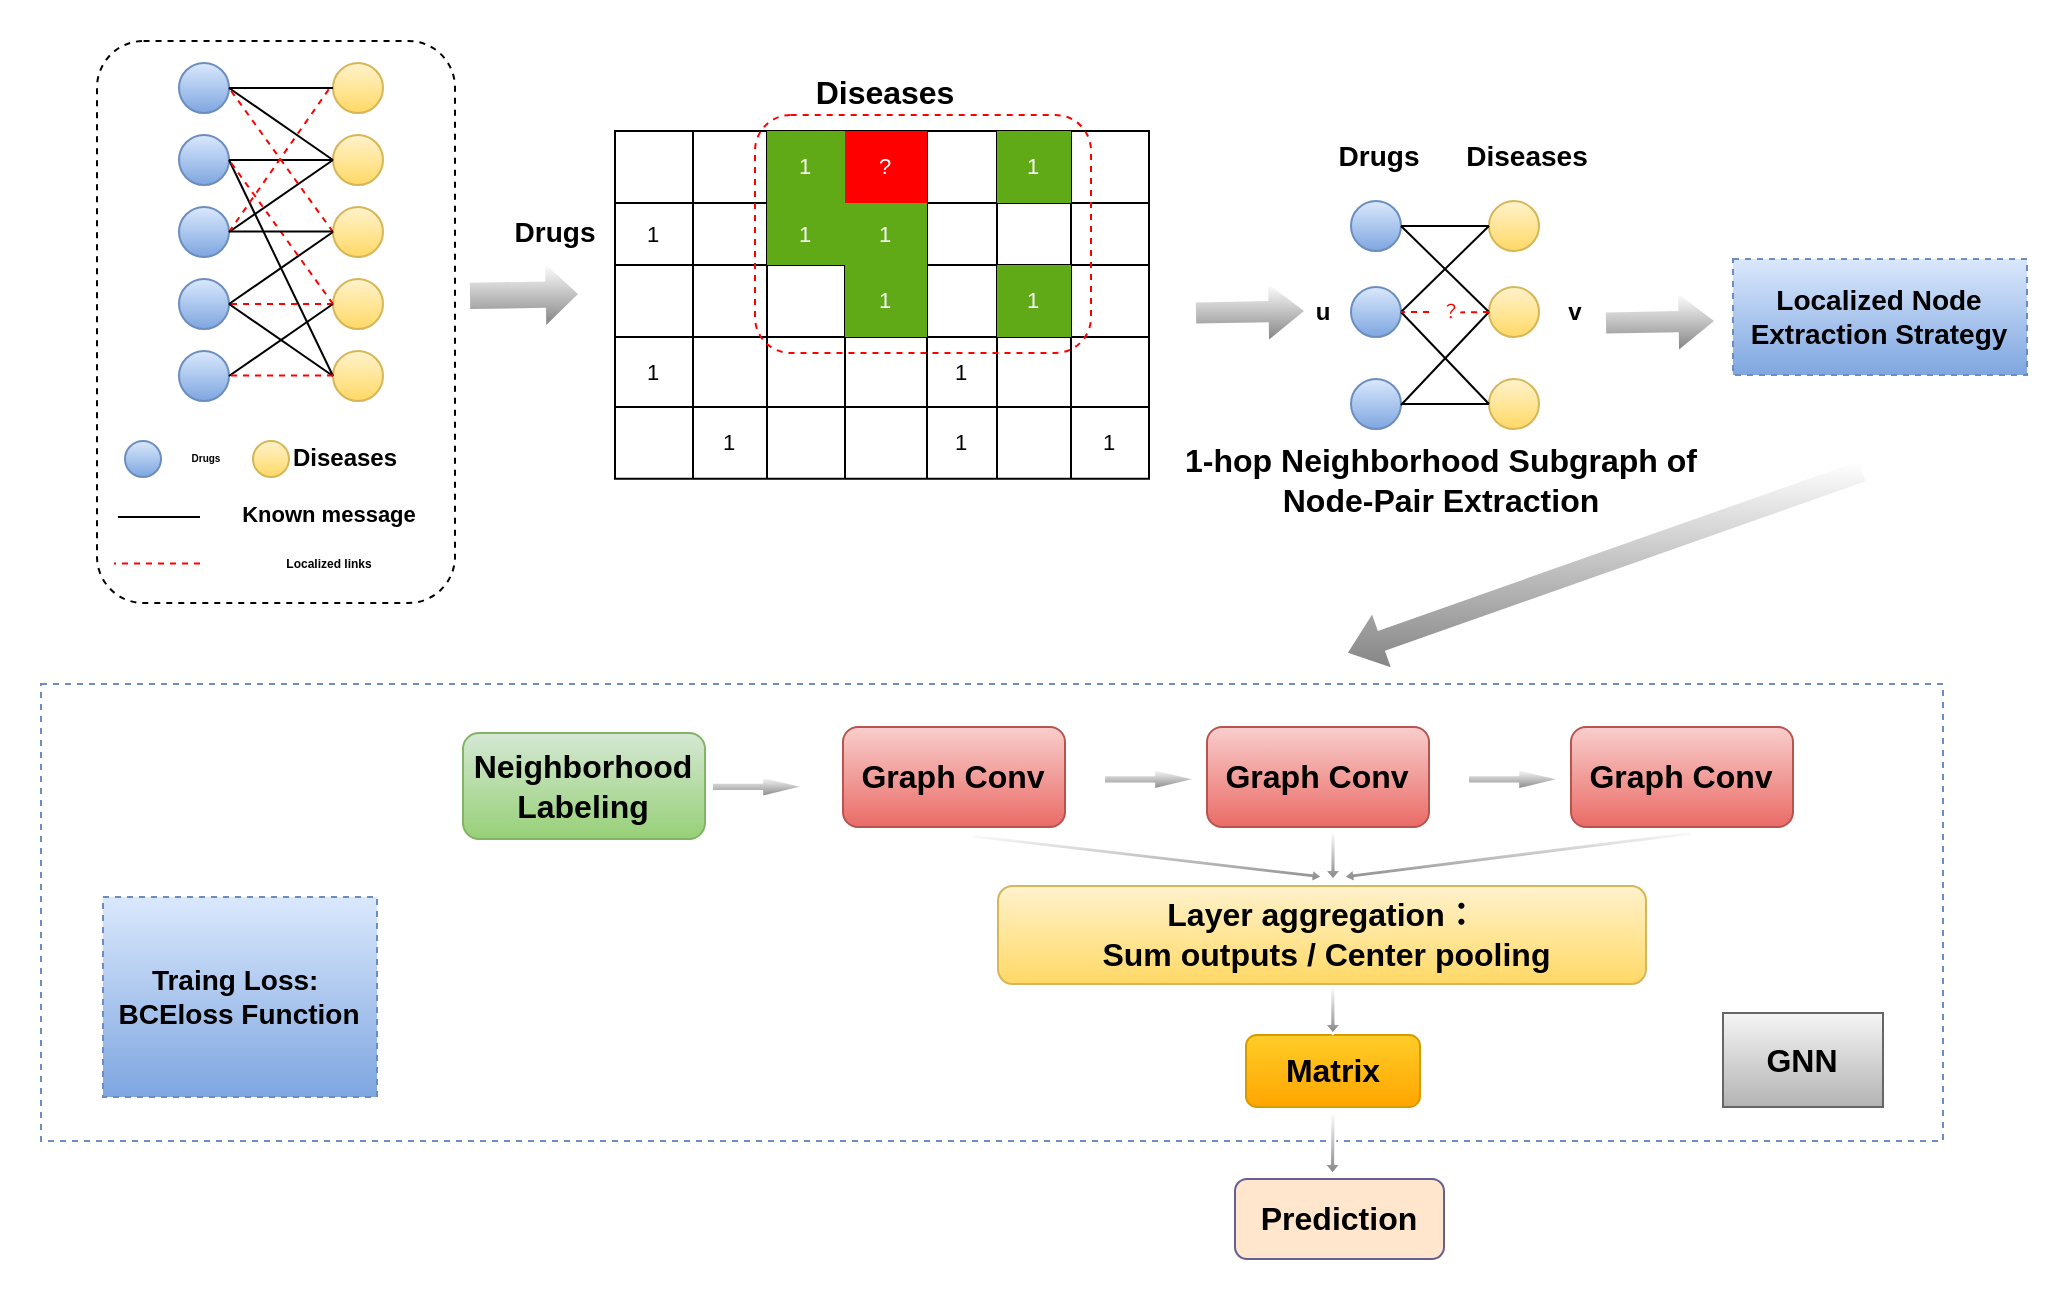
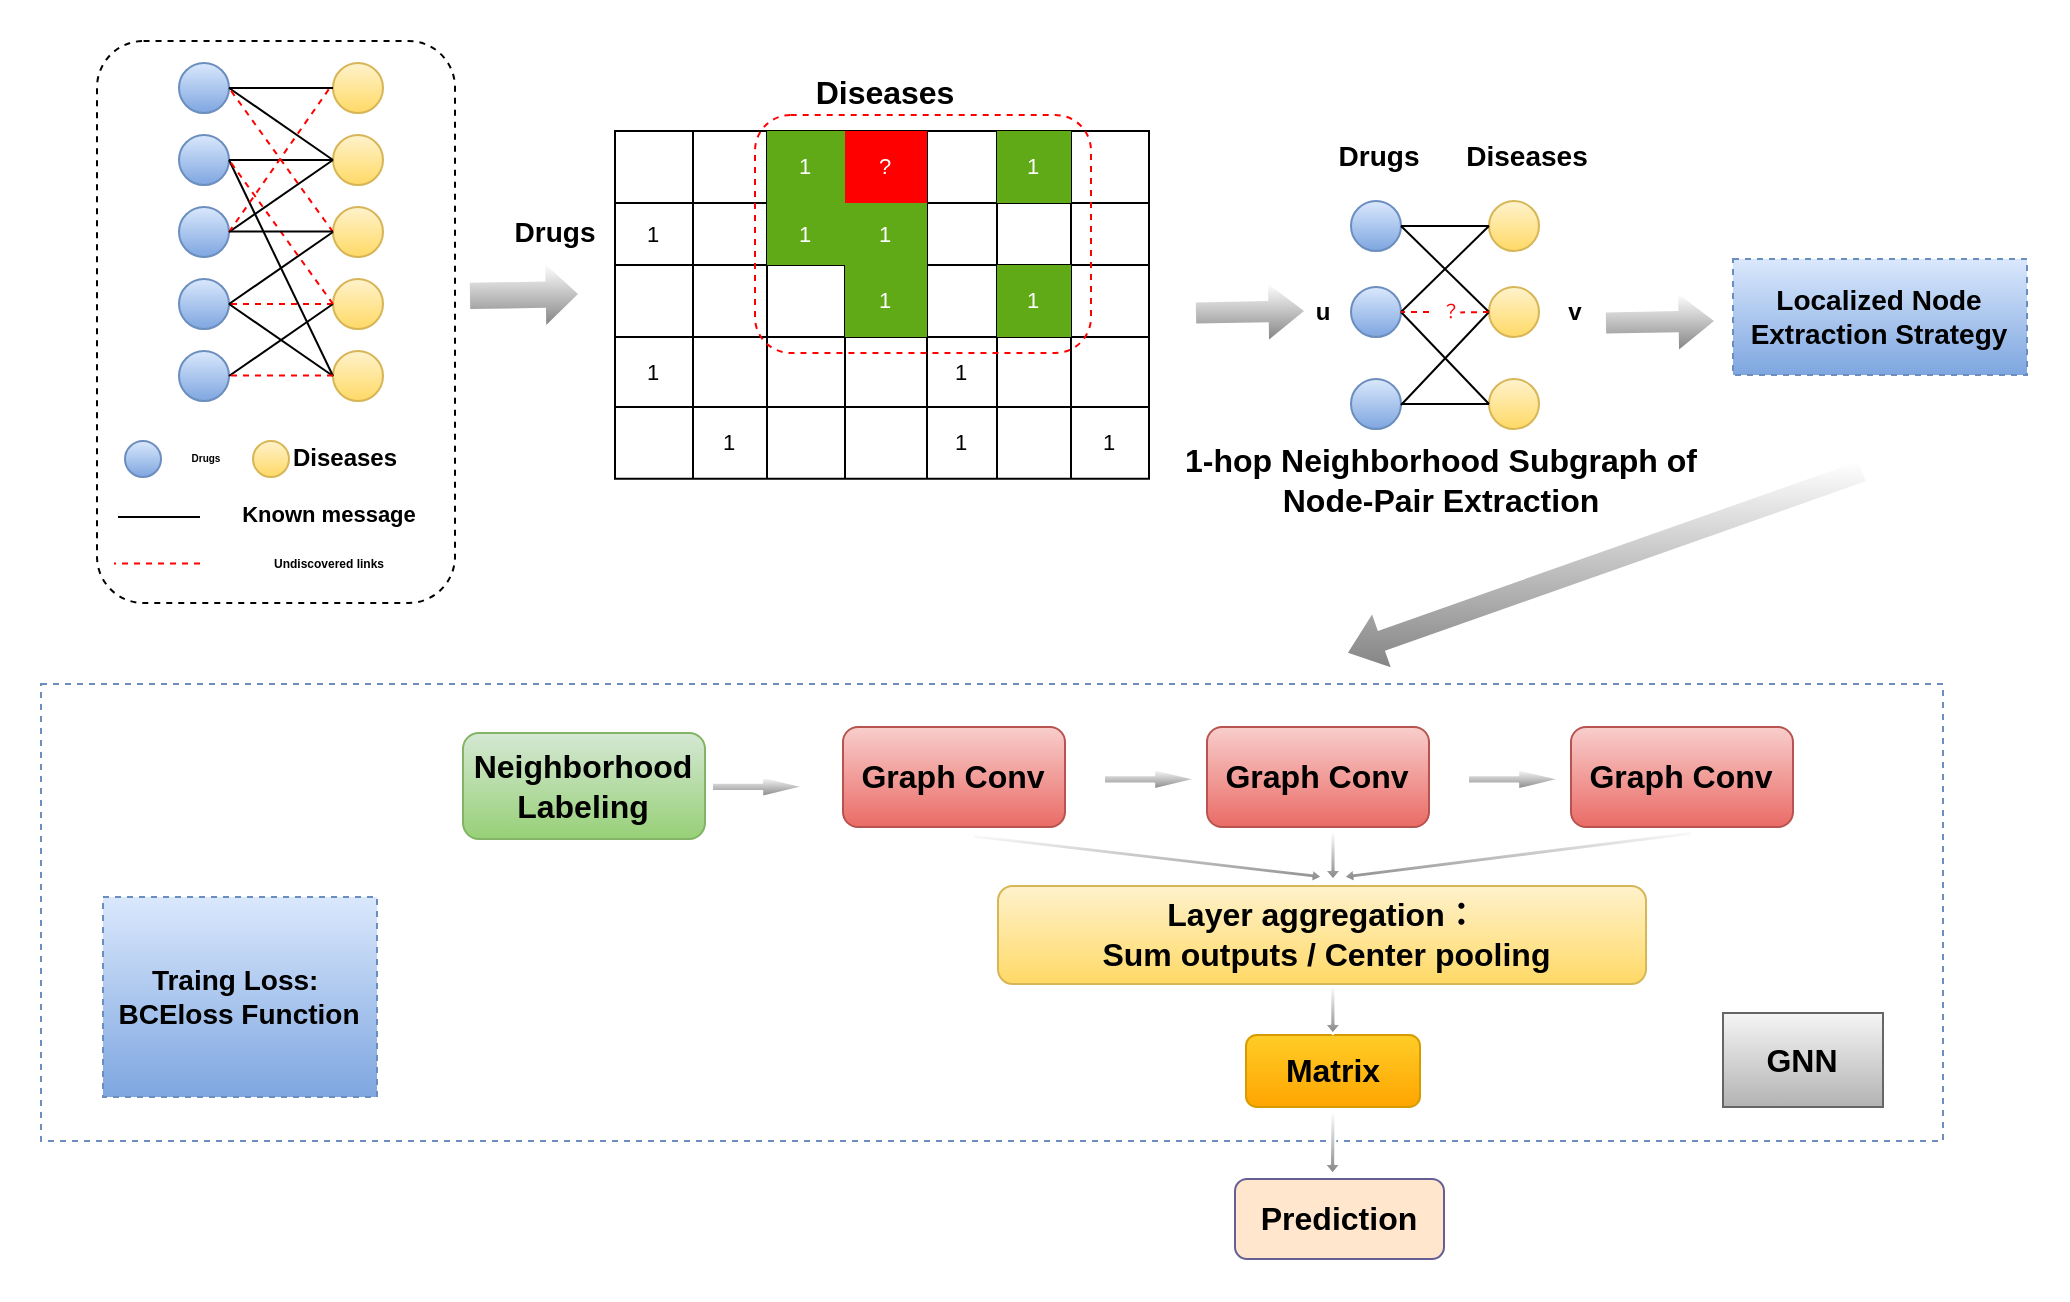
node "Localized links": label "Localized links" -> "Undiscovered links"
